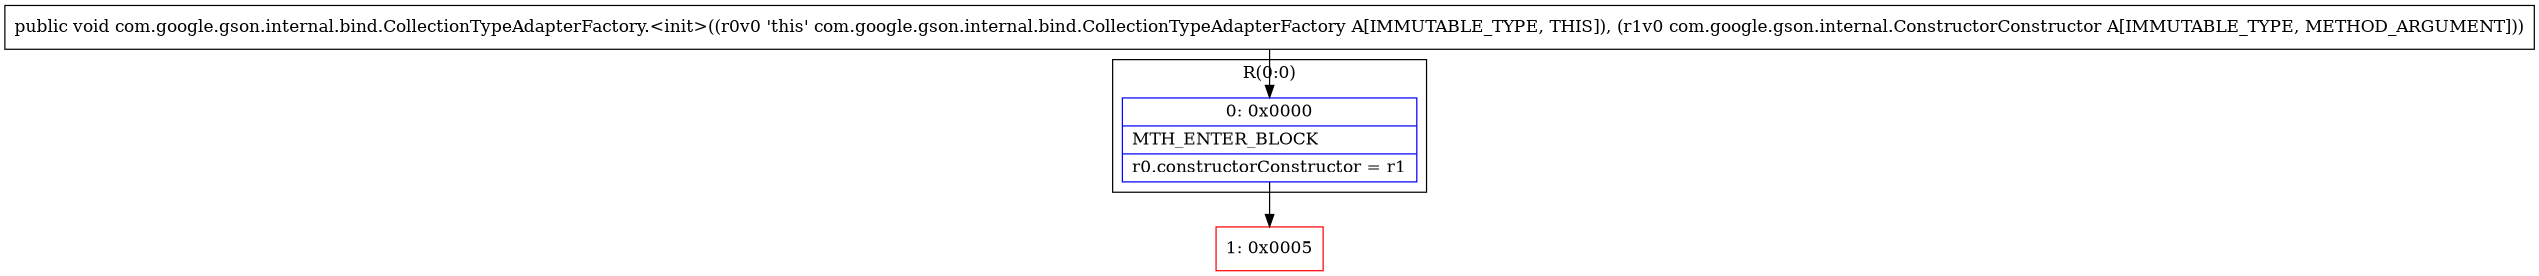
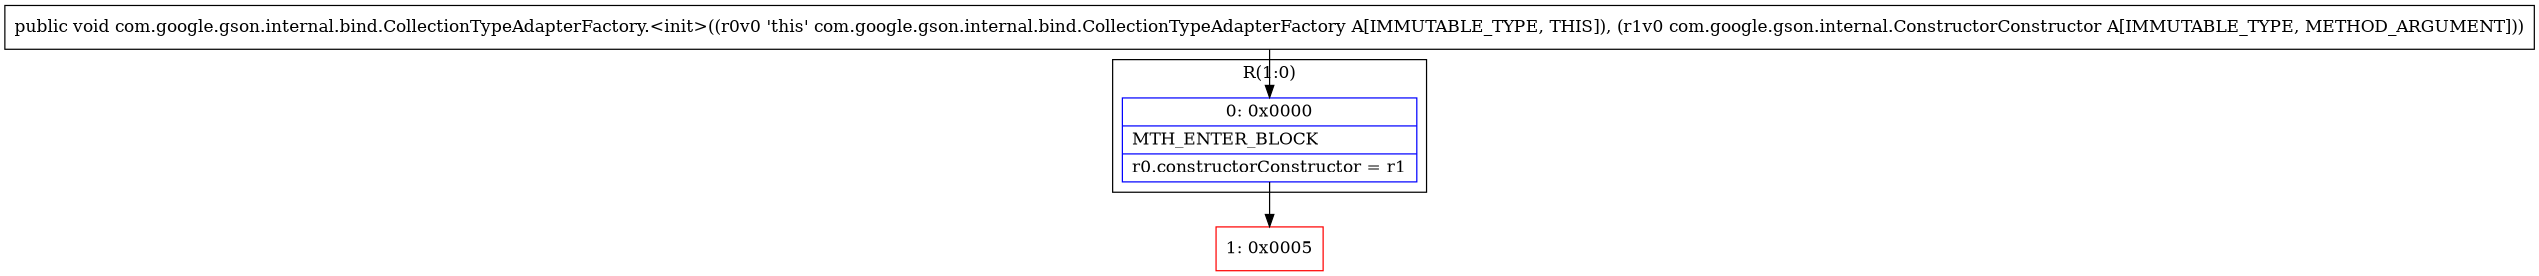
cluster "R(0:0)": label "R(0:0)" -> "R(1:0)"
